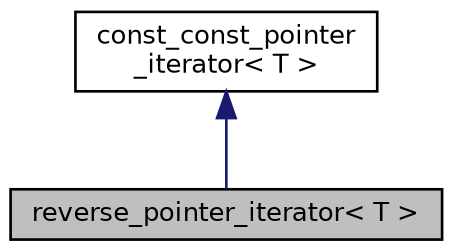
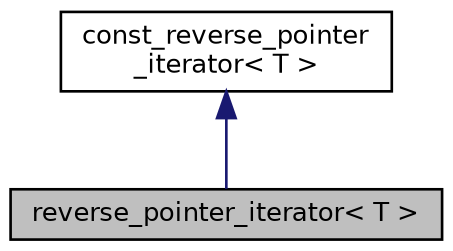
node "const_const_pointer _iterator< T >": label "const_const_pointer _iterator< T >" -> "const_reverse_pointer _iterator< T >"
